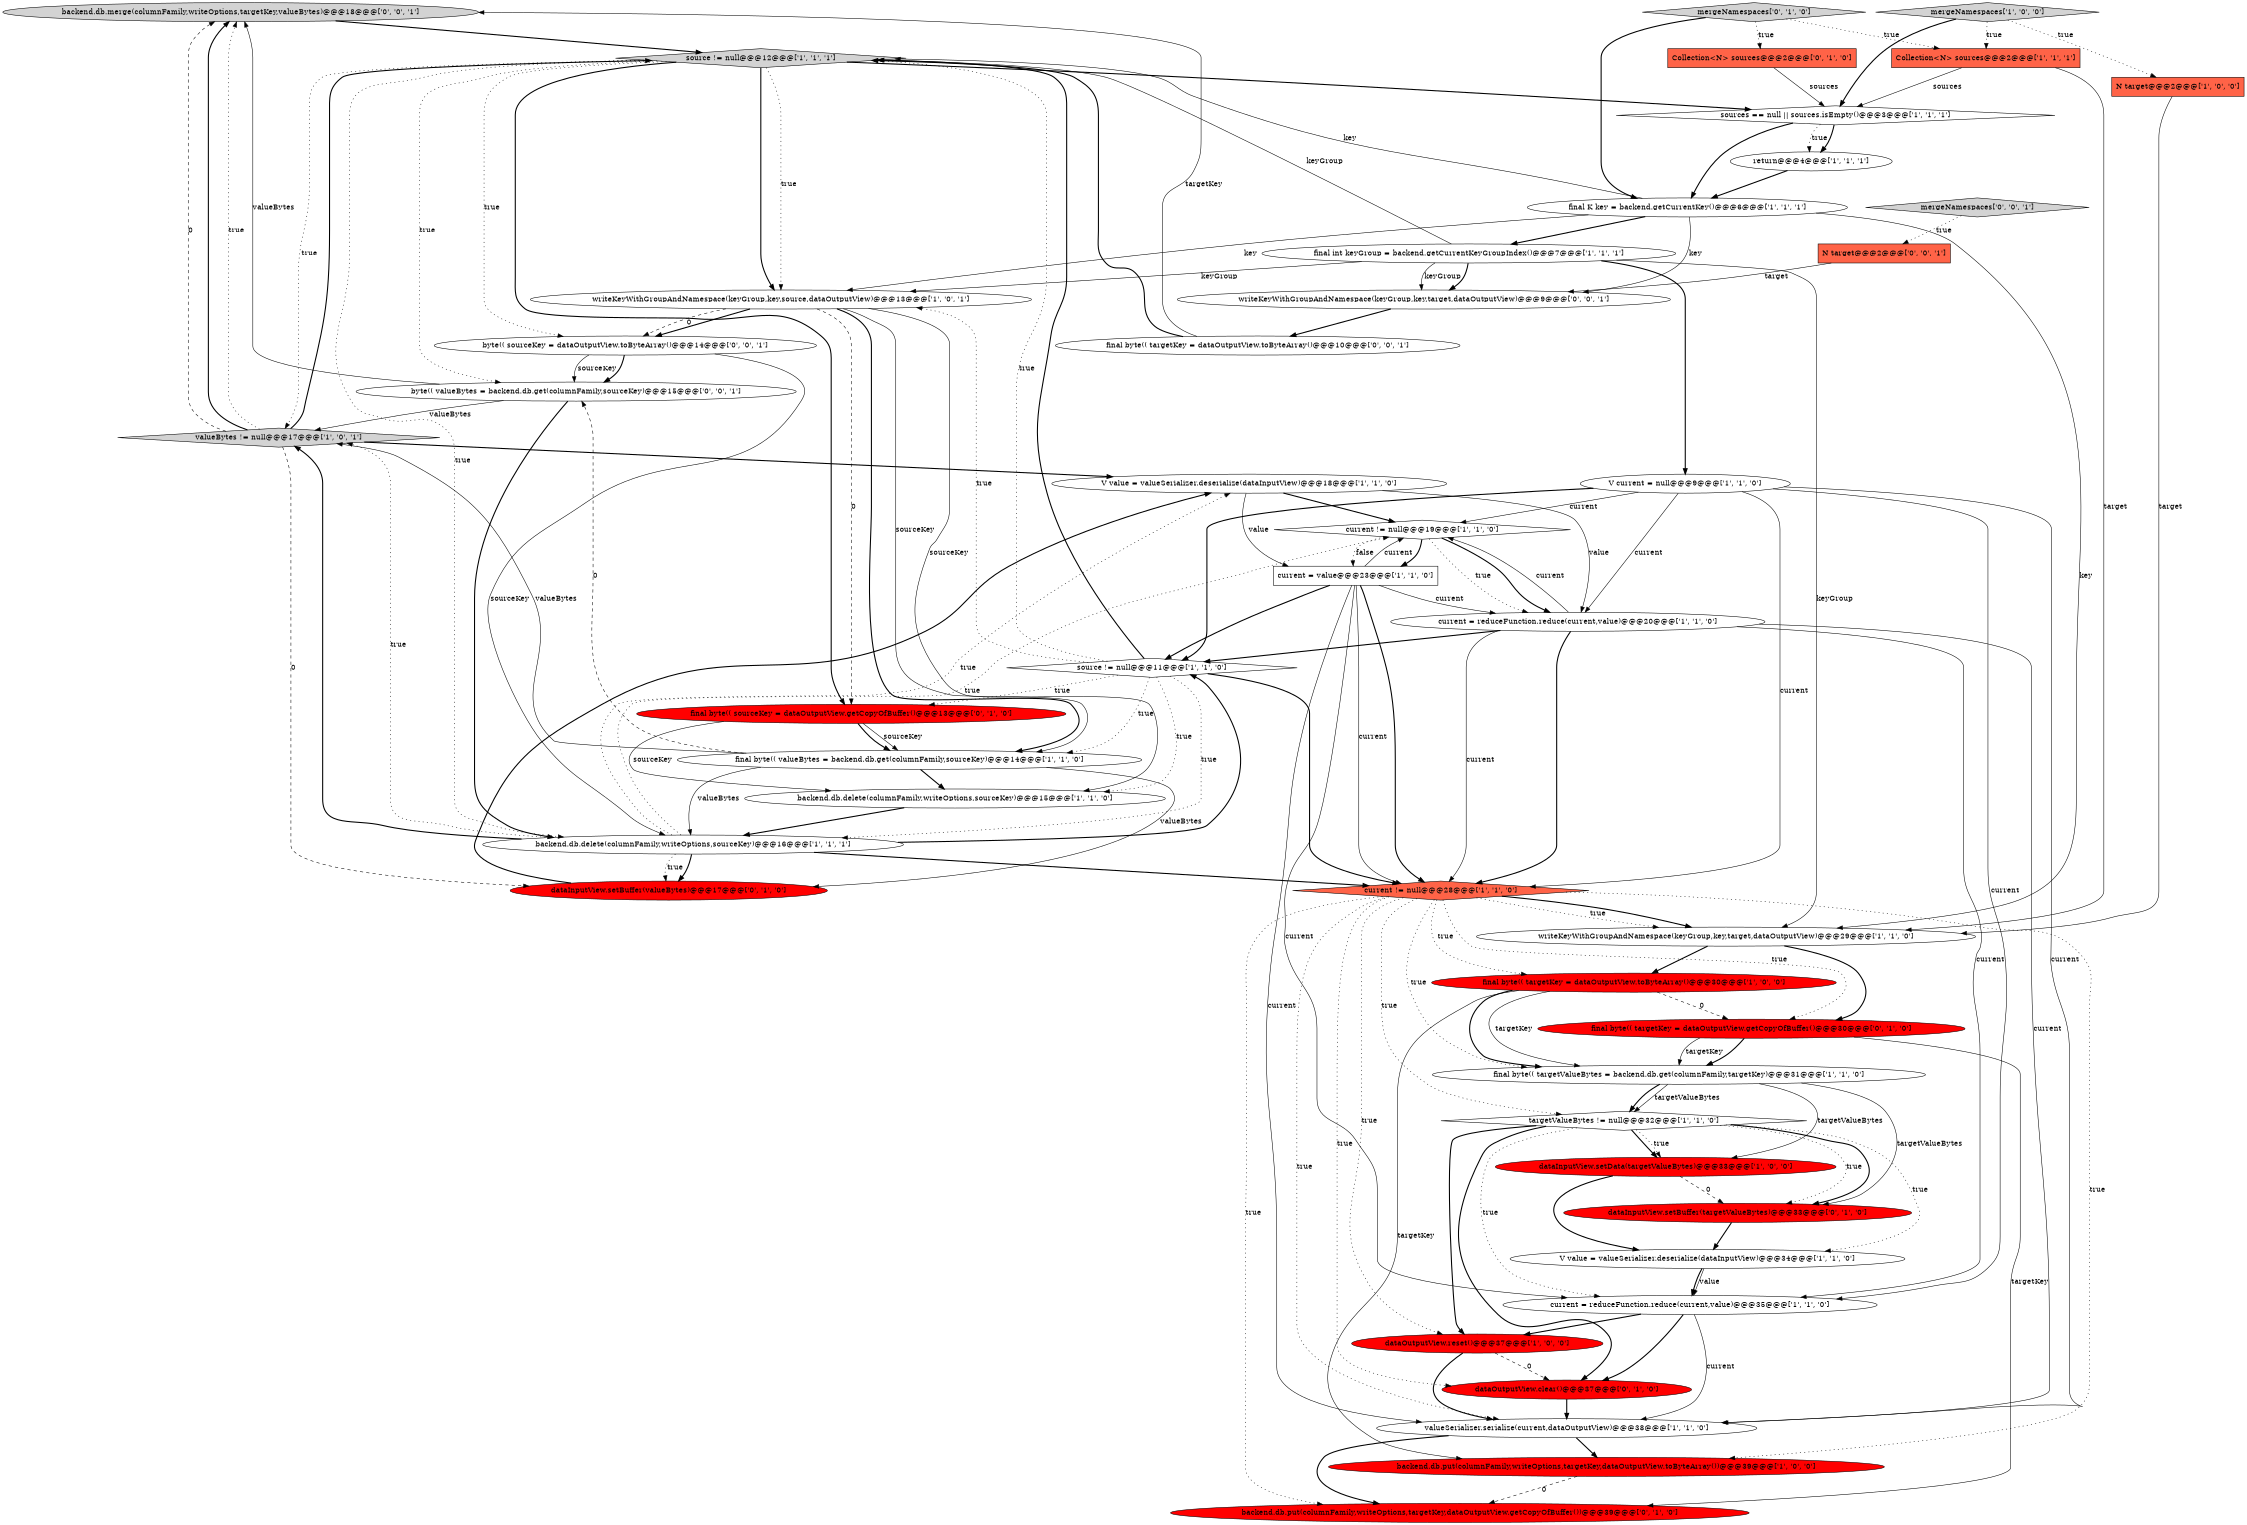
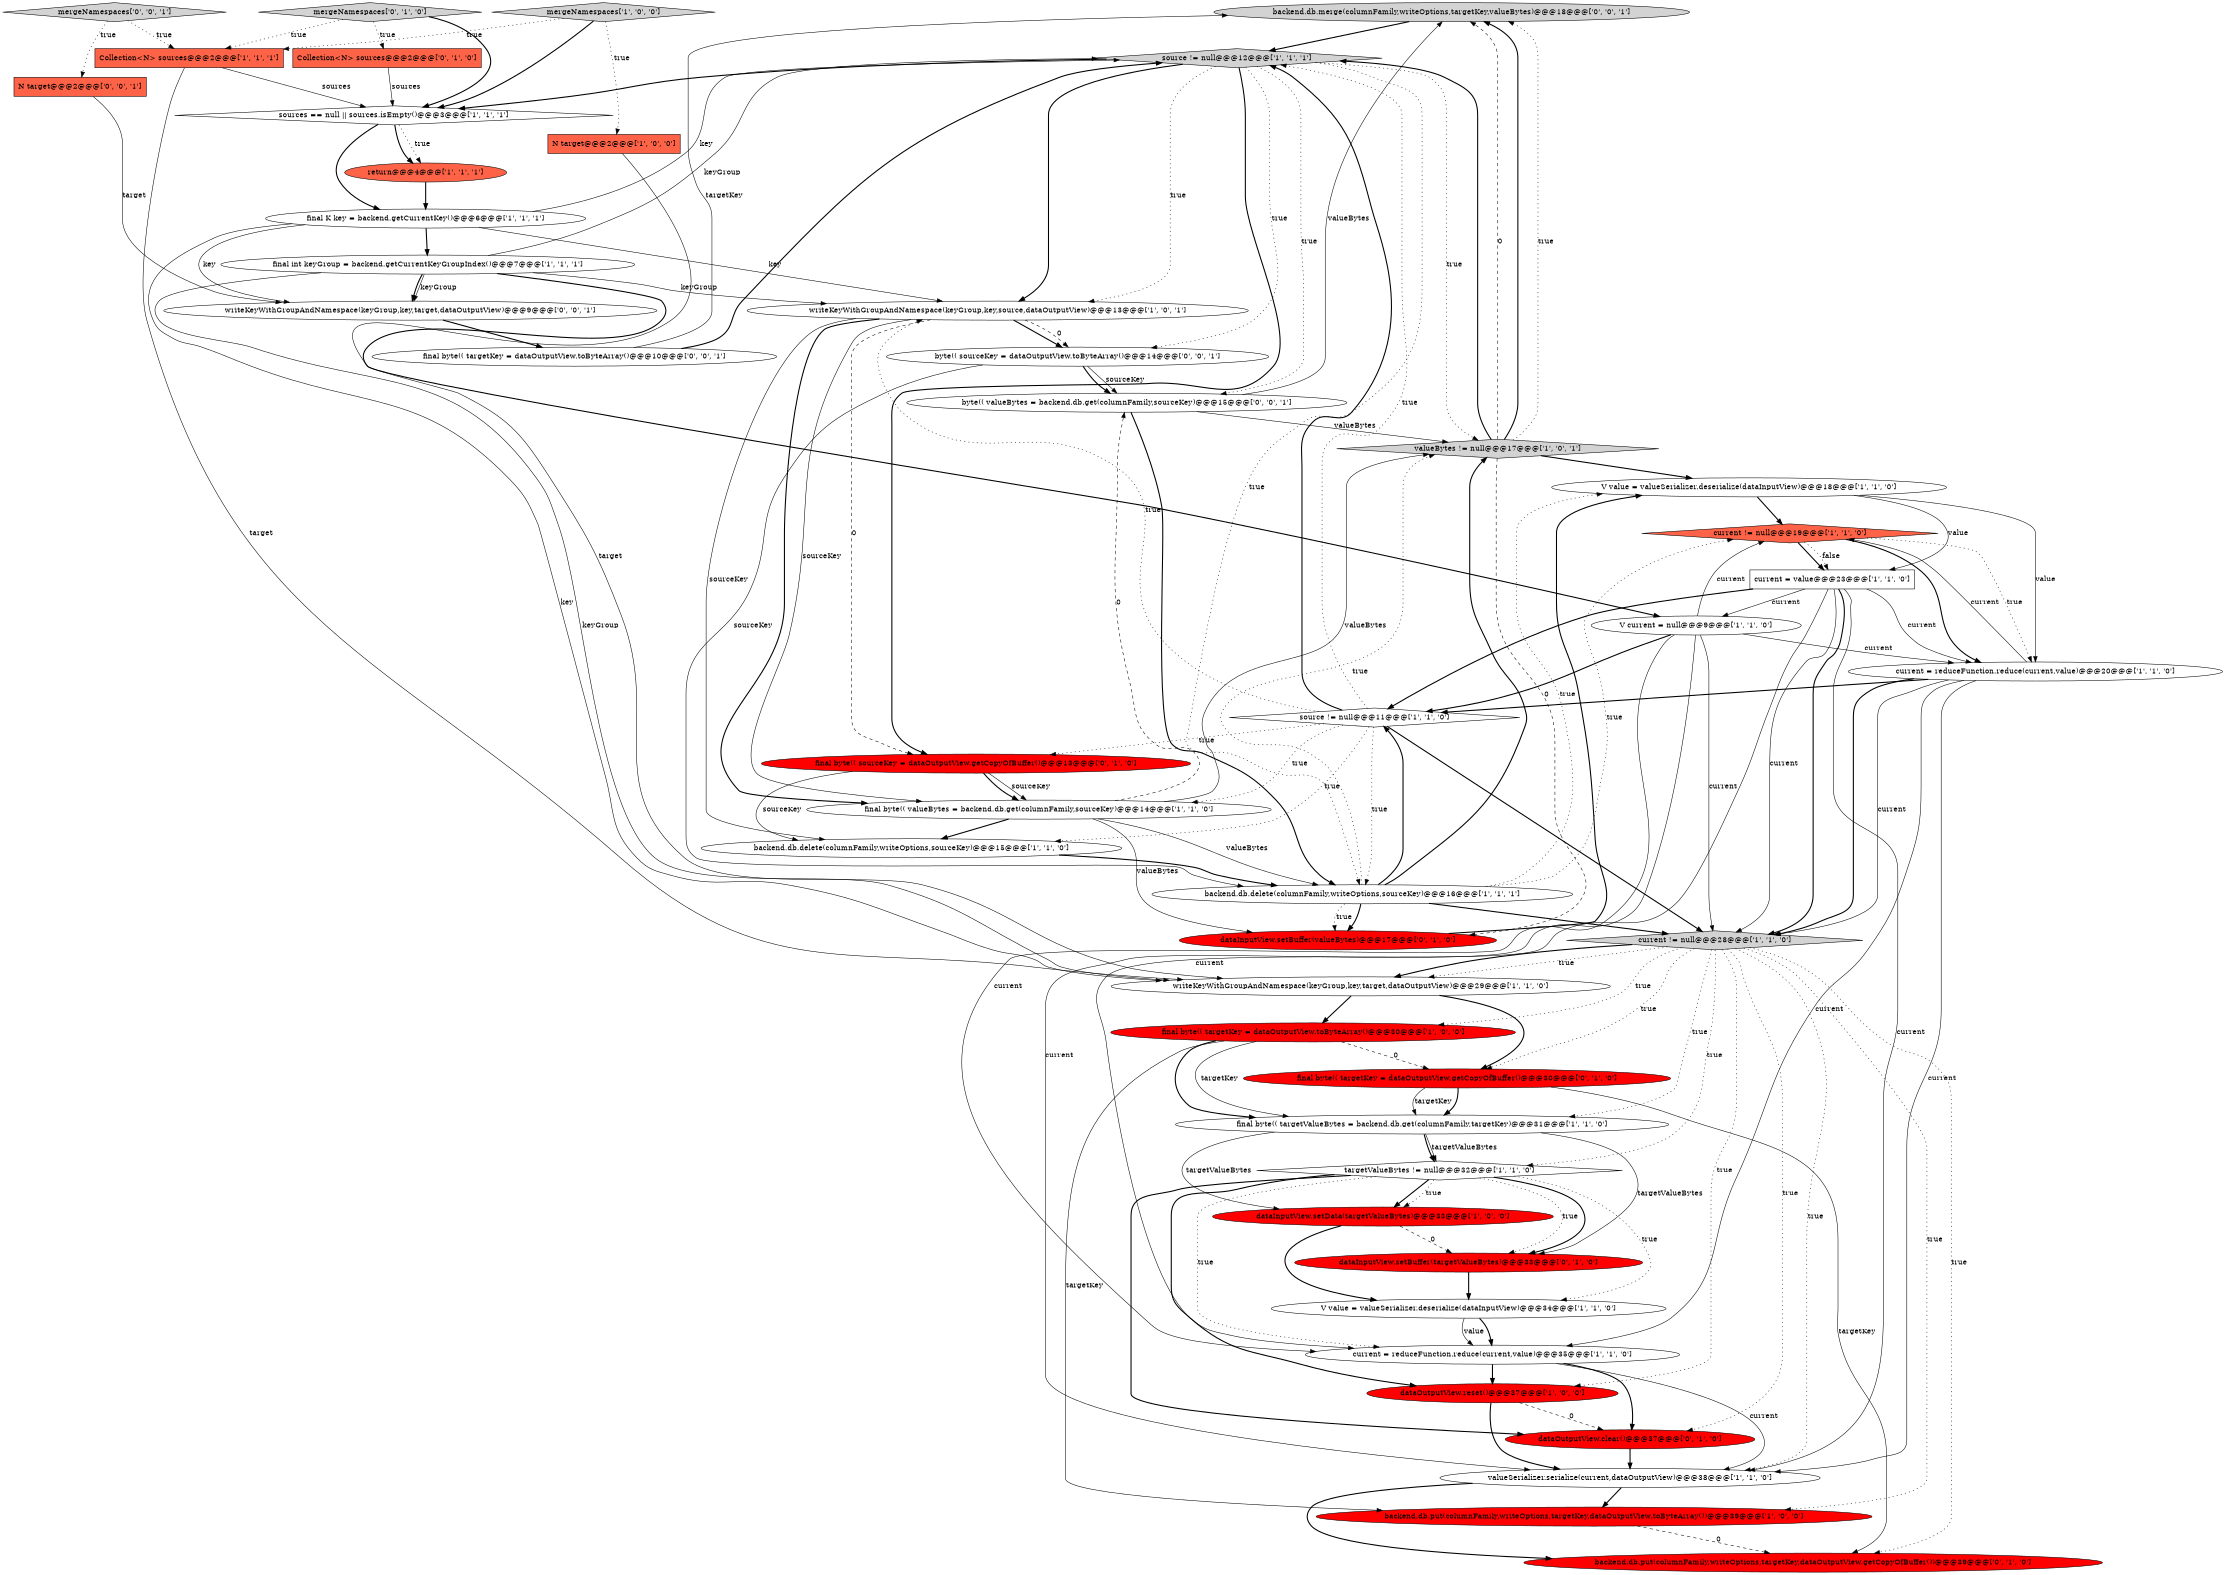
edge "mergeNamespaces['0', '0', '1']" -> "Collection<N> sources@@@2@@@['1', '1', '1']": added, label "true"
edge "mergeNamespaces['0', '1', '0']" -> "final K key = backend.getCurrentKey()@@@6@@@['1', '1', '1']": now "mergeNamespaces['0', '1', '0']" -> "sources == null || sources.isEmpty()@@@3@@@['1', '1', '1']"
node "return@@@4@@@['1', '1', '1']": fillcolor white -> tomato
node "current != null@@@19@@@['1', '1', '0']": fillcolor white -> tomato
edge "current = value@@@23@@@['1', '1', '0']" -> "current != null@@@19@@@['1', '1', '0']": now "current = value@@@23@@@['1', '1', '0']" -> "V current = null@@@9@@@['1', '1', '0']"
node "current != null@@@28@@@['1', '1', '0']": fillcolor tomato -> lightgray
